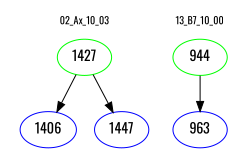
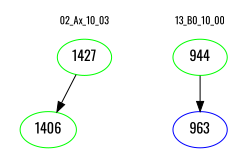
cluster "13_B7_10_00": label "13_B7_10_00" -> "13_B0_10_00"
node "1406": color blue -> green
node "1447": removed
